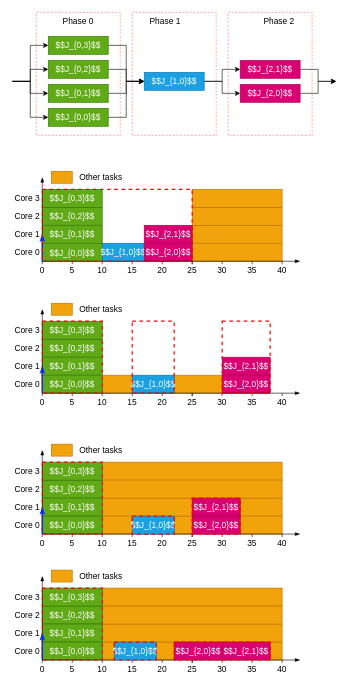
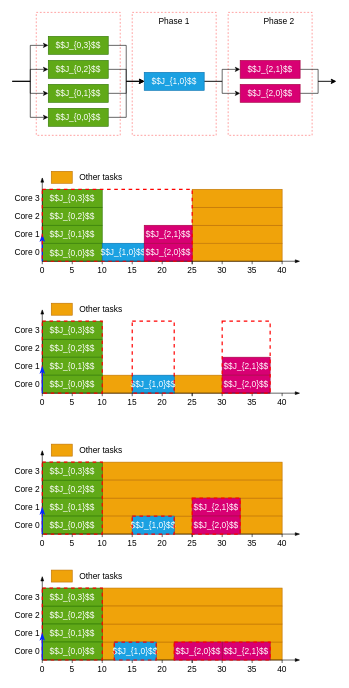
node "Phase 0": removed
node "Phase 1": moved (165, 21) -> (174, 21)
